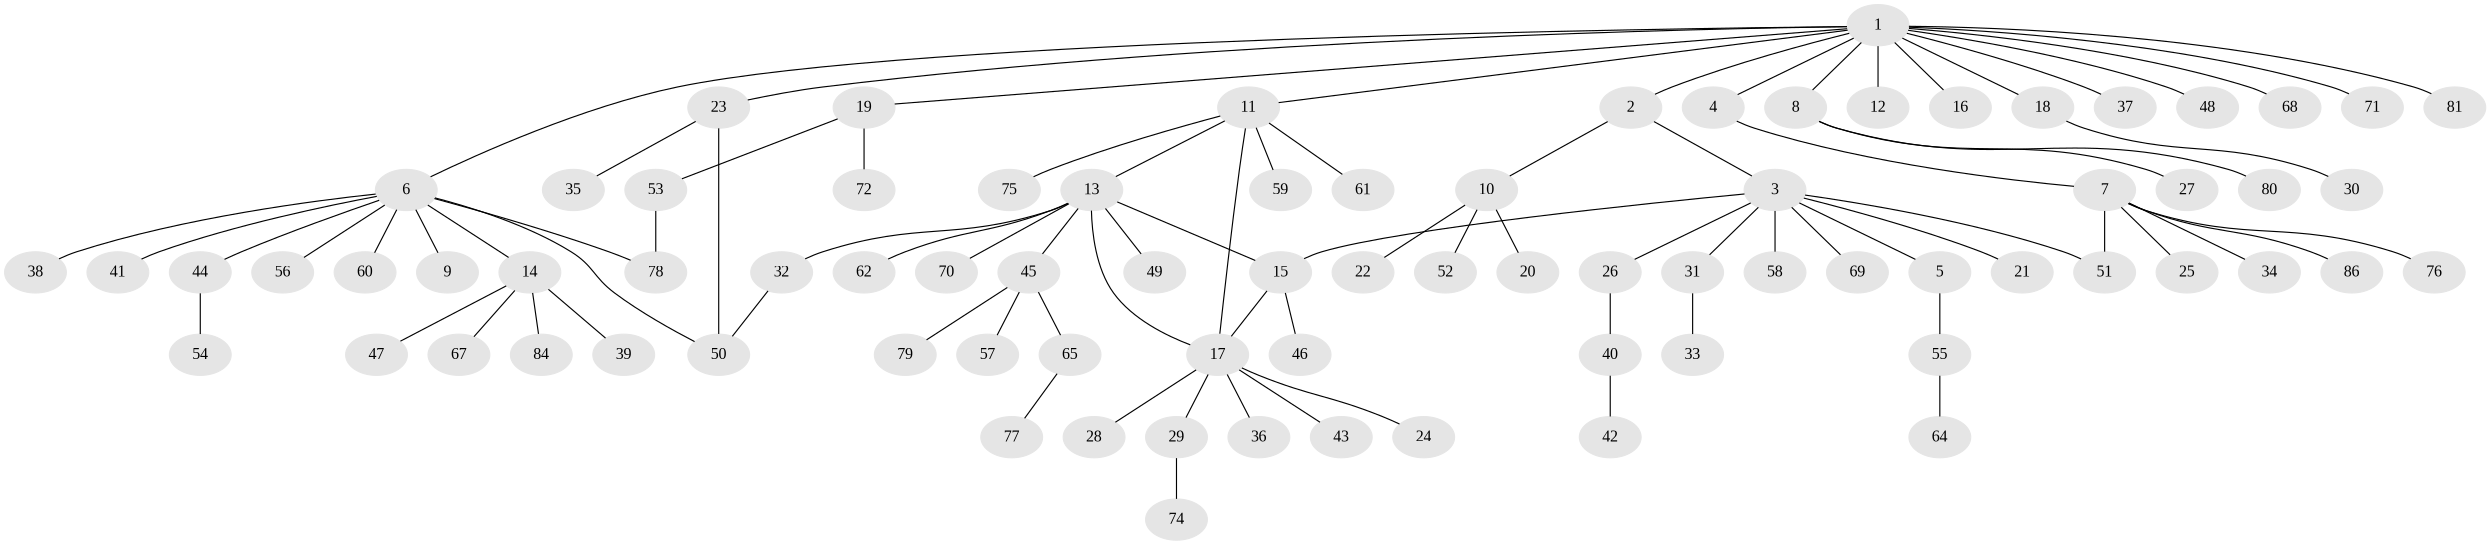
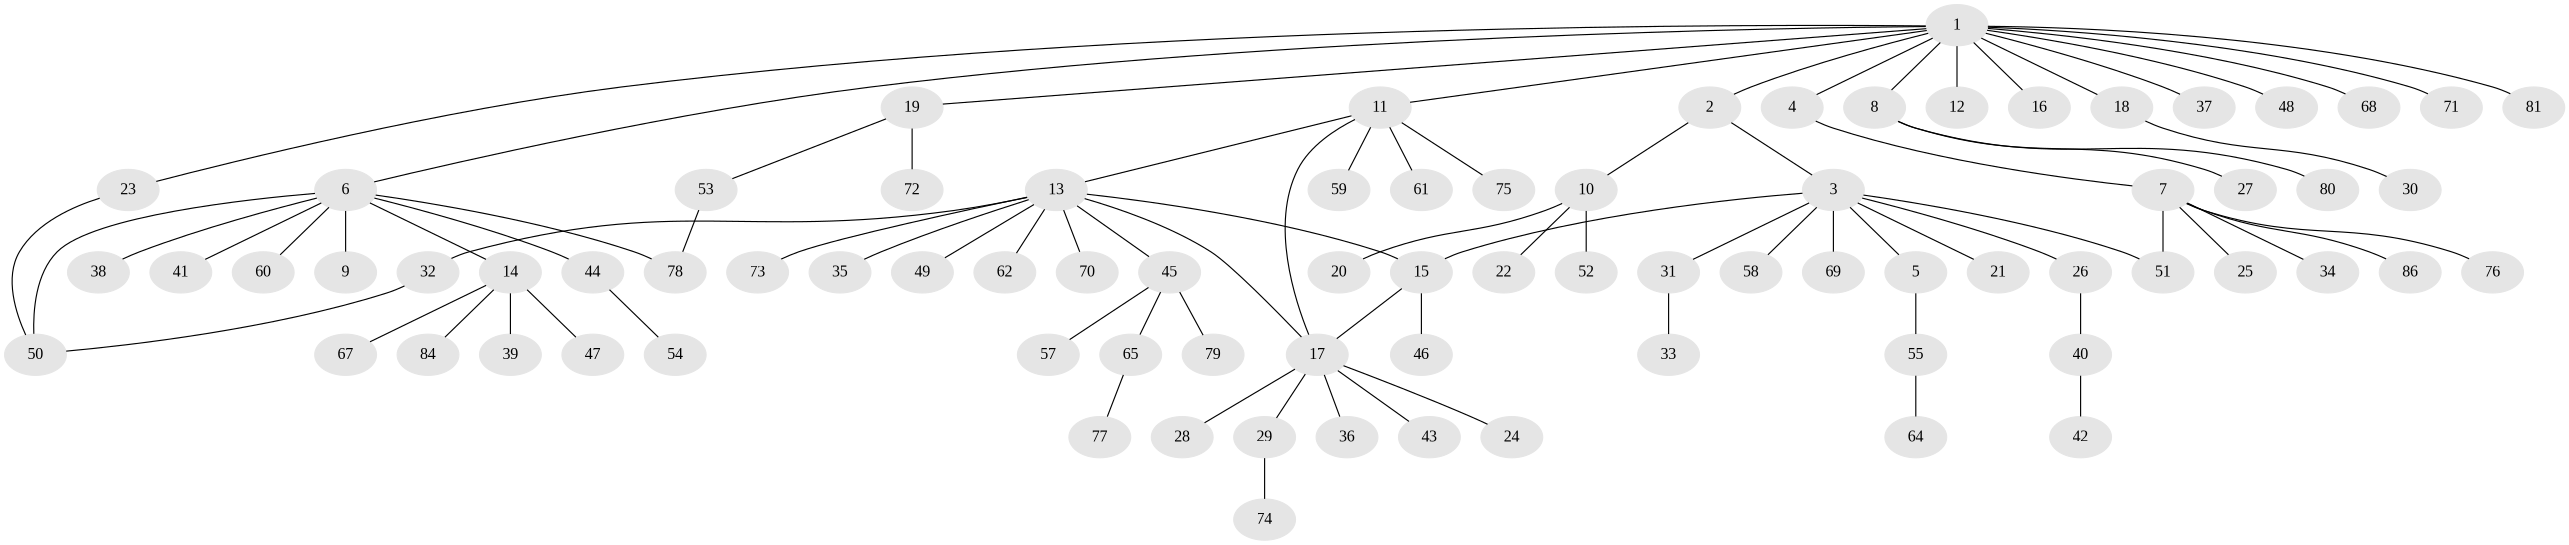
edge "23" -- "35": now "13" -- "35"
node "56": removed
node "73": added
